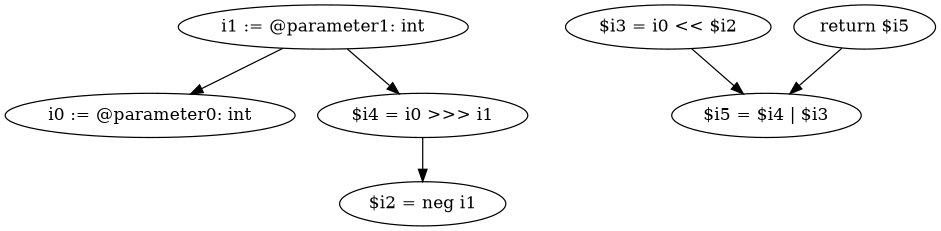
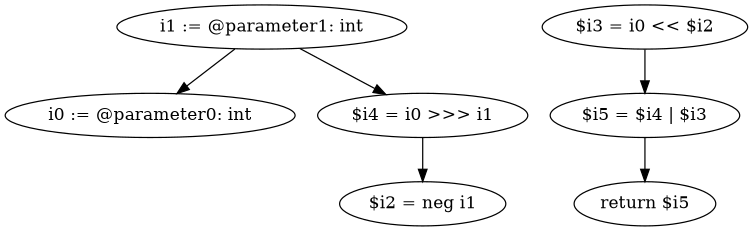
edge "return $i5" -> "$i5 = $i4 | $i3": reversed
